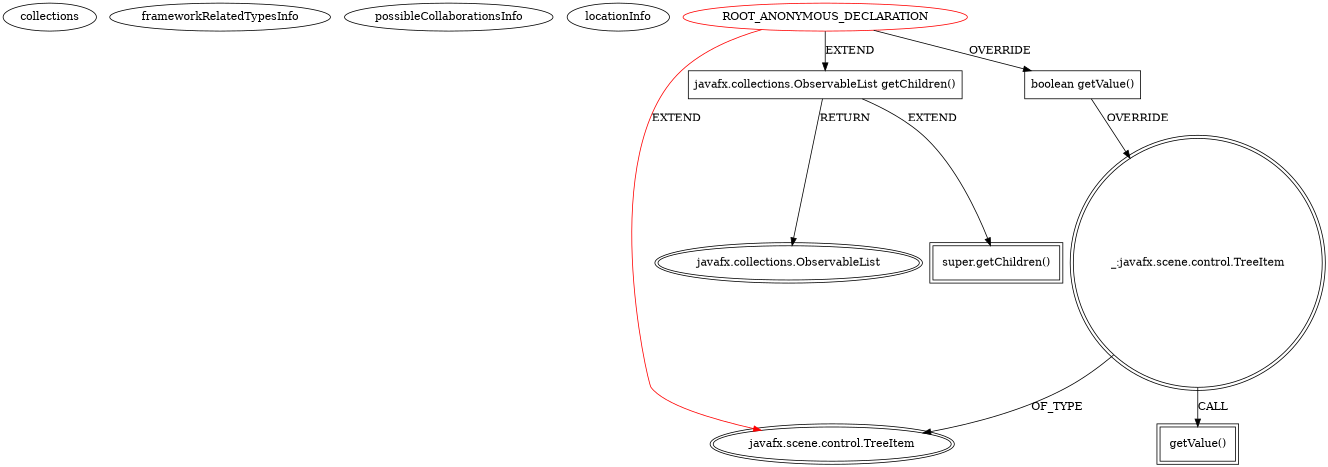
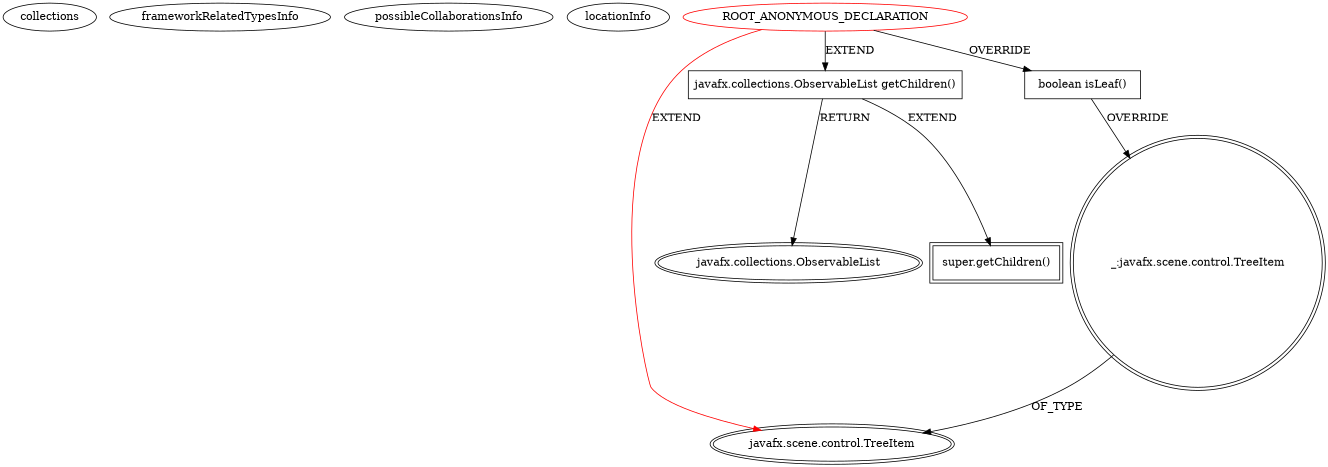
node "boolean getValue()": label "boolean getValue()" -> "boolean isLeaf()"
node "getValue()": removed
